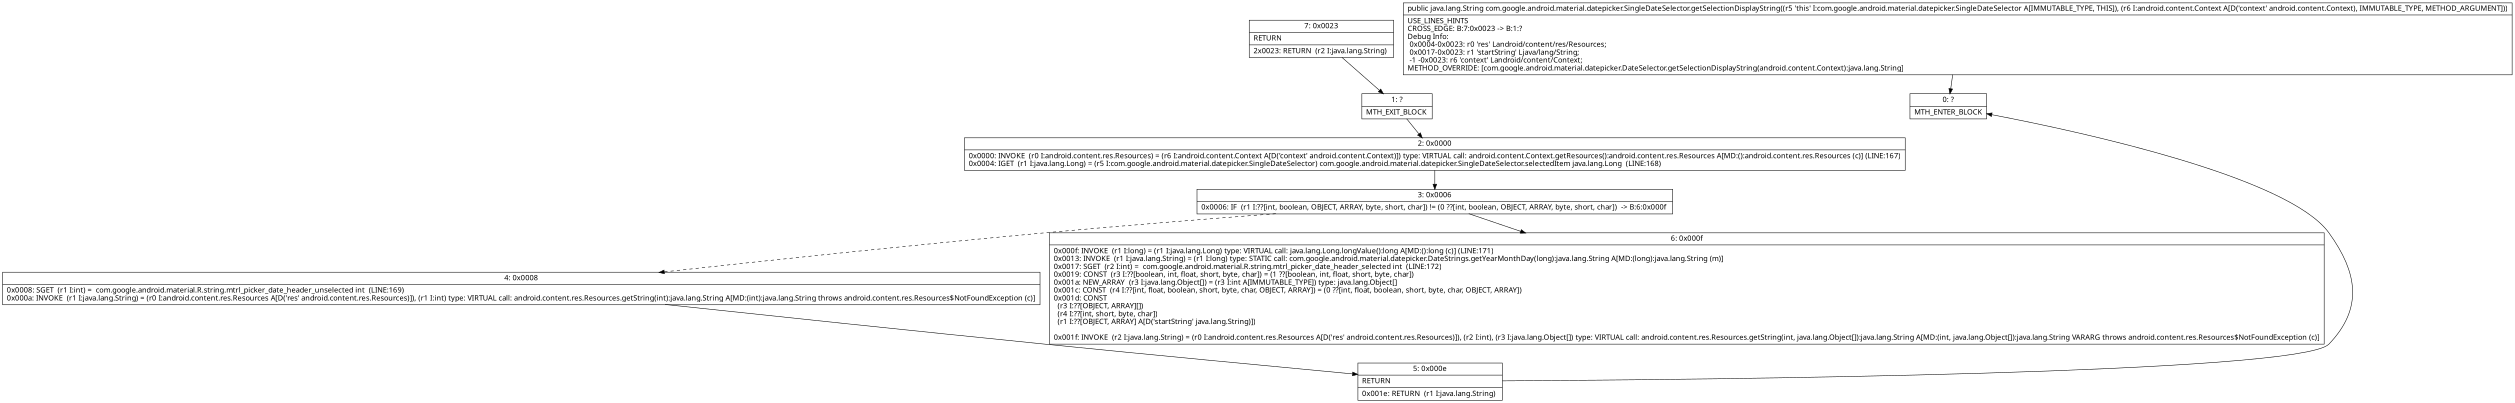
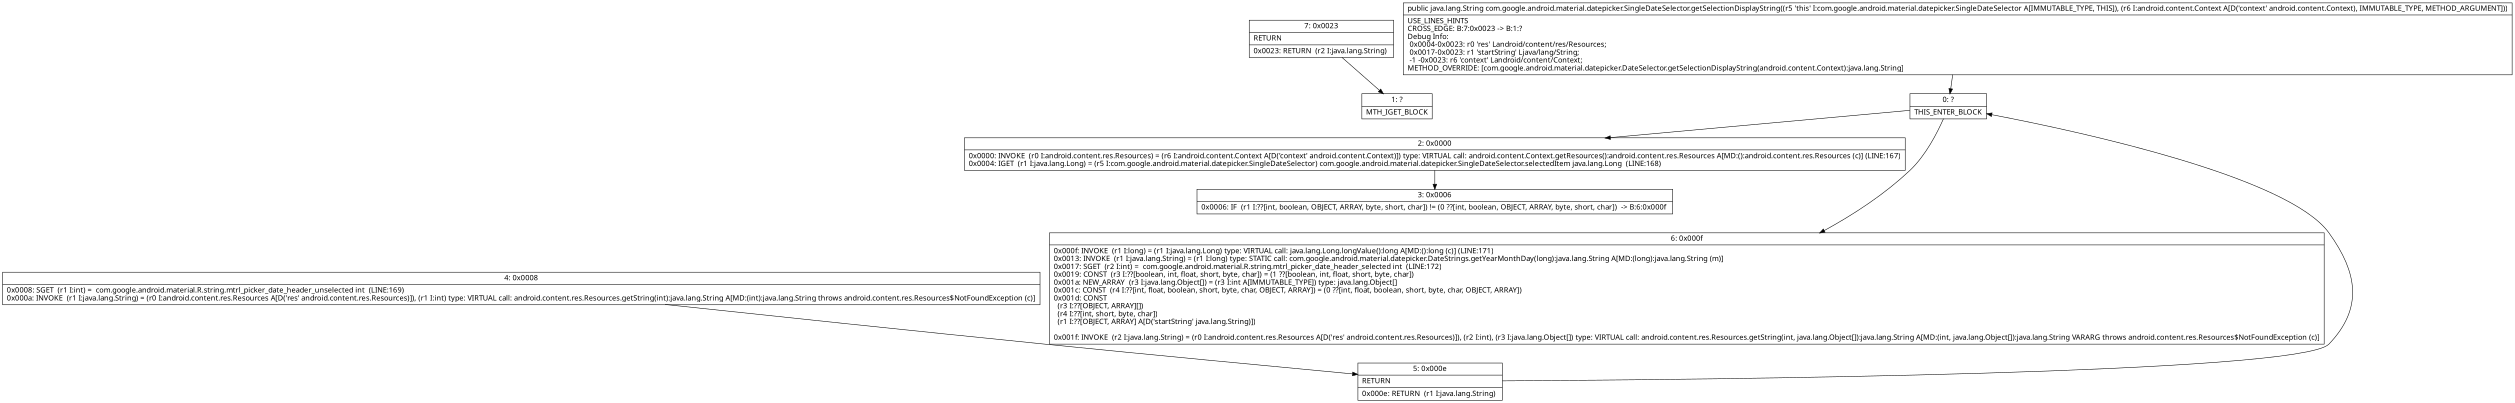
node "7: 0x0023": text "2x0023: RETURN  (r2 I:java.lang.String)" -> "0x0023: RETURN  (r2 I:java.lang.String)"
node "1: ?": text "MTH_EXIT_BLOCK" -> "MTH_IGET_BLOCK"
node "0: ?": text "MTH_ENTER_BLOCK" -> "THIS_ENTER_BLOCK"
edge "1: ?" -> "2: 0x0000": now "0: ?" -> "2: 0x0000"
edge "3: 0x0006" -> "6: 0x000f": now "0: ?" -> "6: 0x000f"
edge "3: 0x0006" -> "4: 0x0008": removed
node "5: 0x000e": text "0x001e: RETURN  (r1 I:java.lang.String)" -> "0x000e: RETURN  (r1 I:java.lang.String)"
